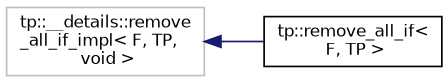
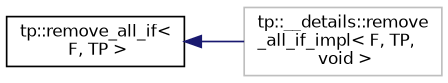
edge "tp::remove_all_if< F, TP >" -> "tp::__details::remove _all_if_impl< F, TP, void >": reversed
